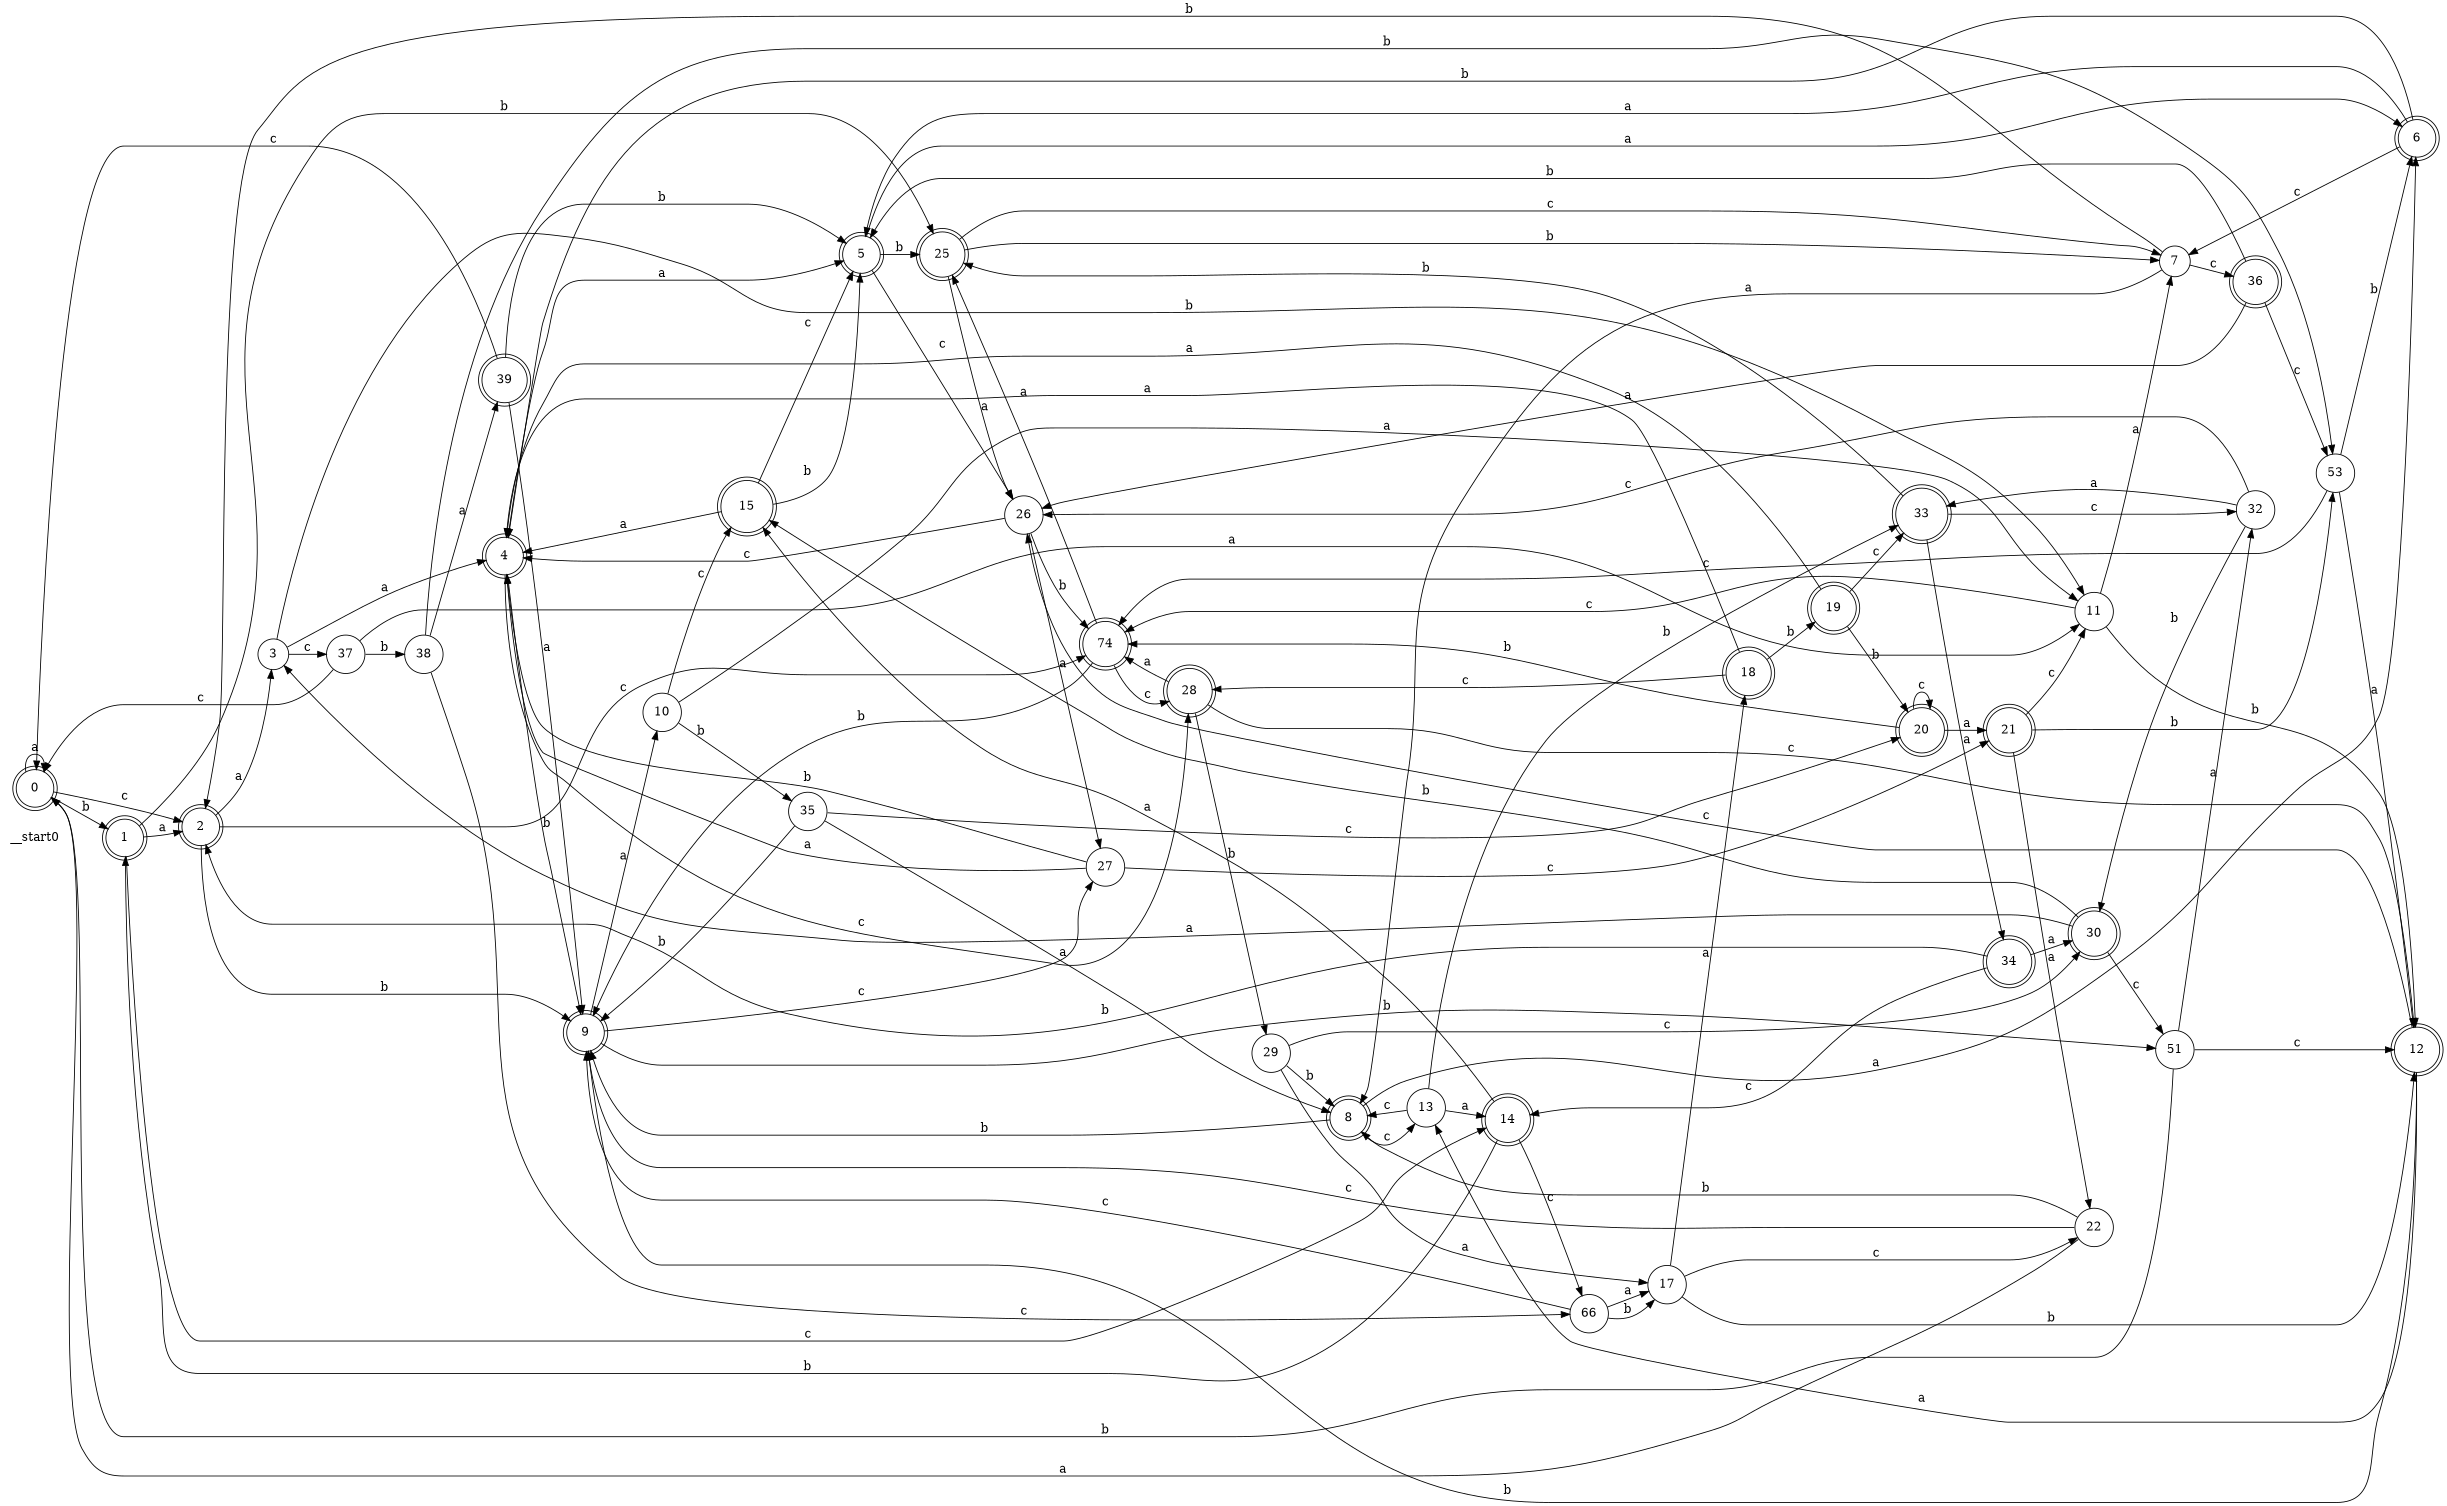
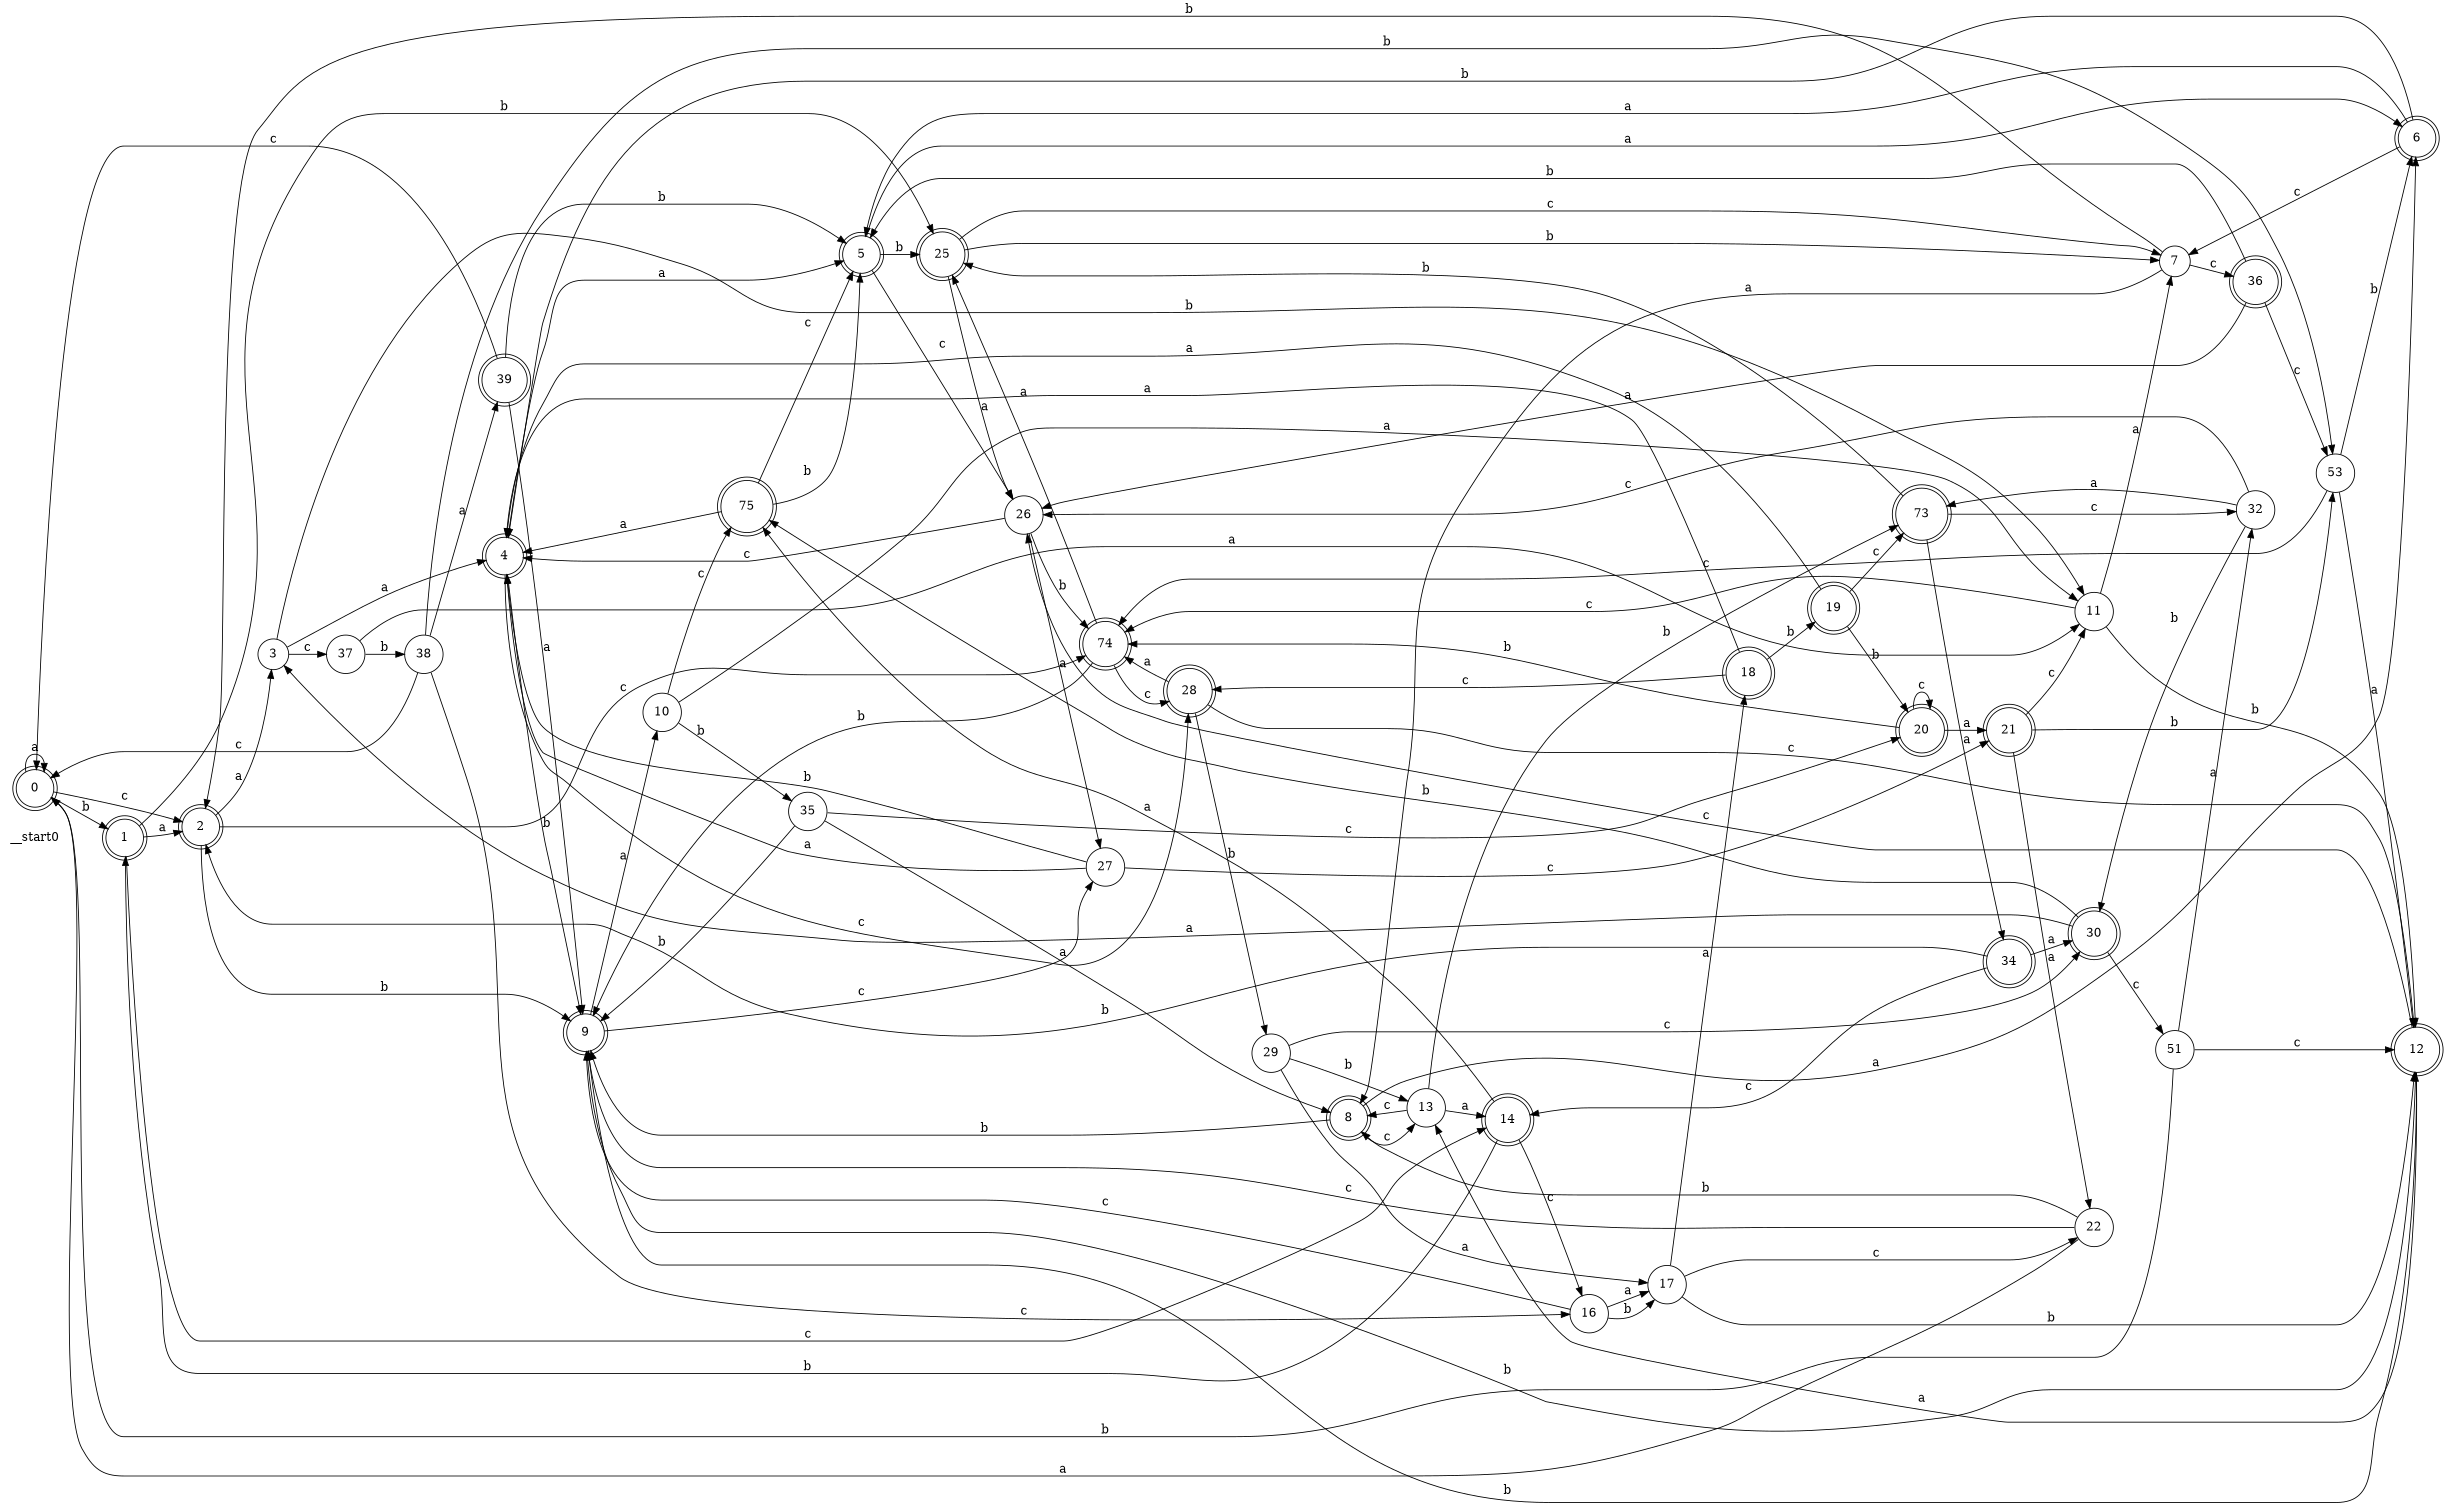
node "15": label "15" -> "75"
node "33": label "33" -> "73"
edge "37" -> "0": now "38" -> "0"
edge "9" -> "51": now "9" -> "12"
edge "29" -> "8": now "29" -> "13"
node "66": label "66" -> "16"
